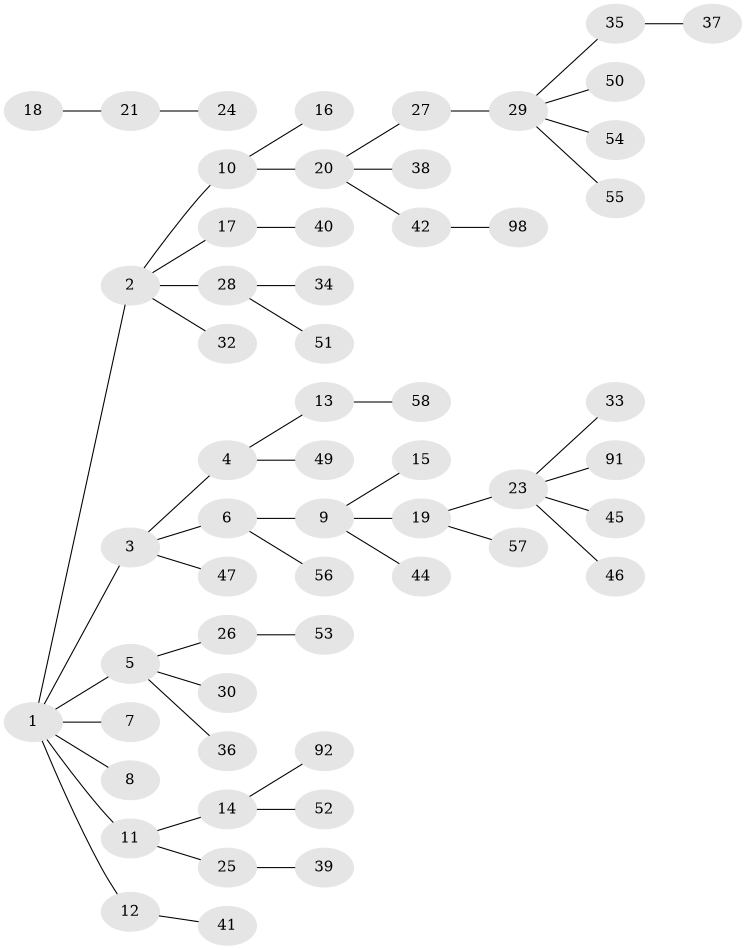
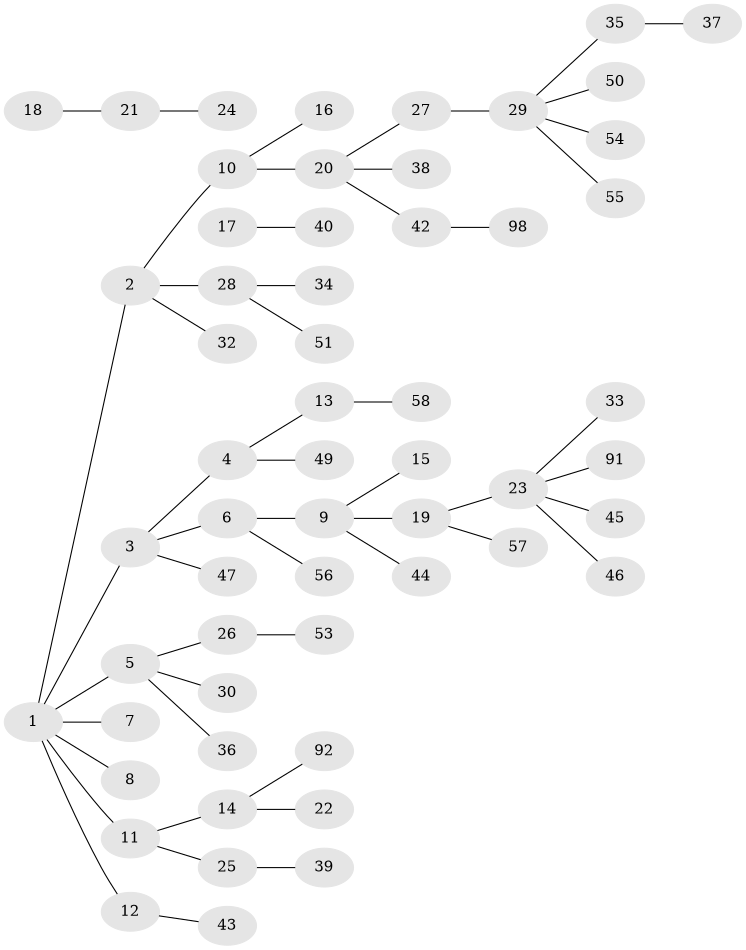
edge "17" -- "2": removed
node "52": label "52" -> "22"
node "41": label "41" -> "43"
